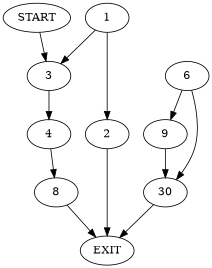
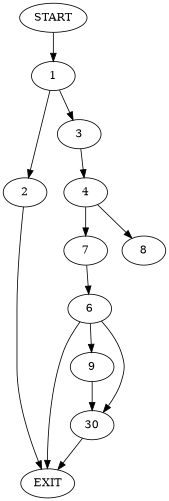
edge "START" -> "3": now "START" -> "1"
edge "8" -> "EXIT": now "6" -> "EXIT"
node "7": added
